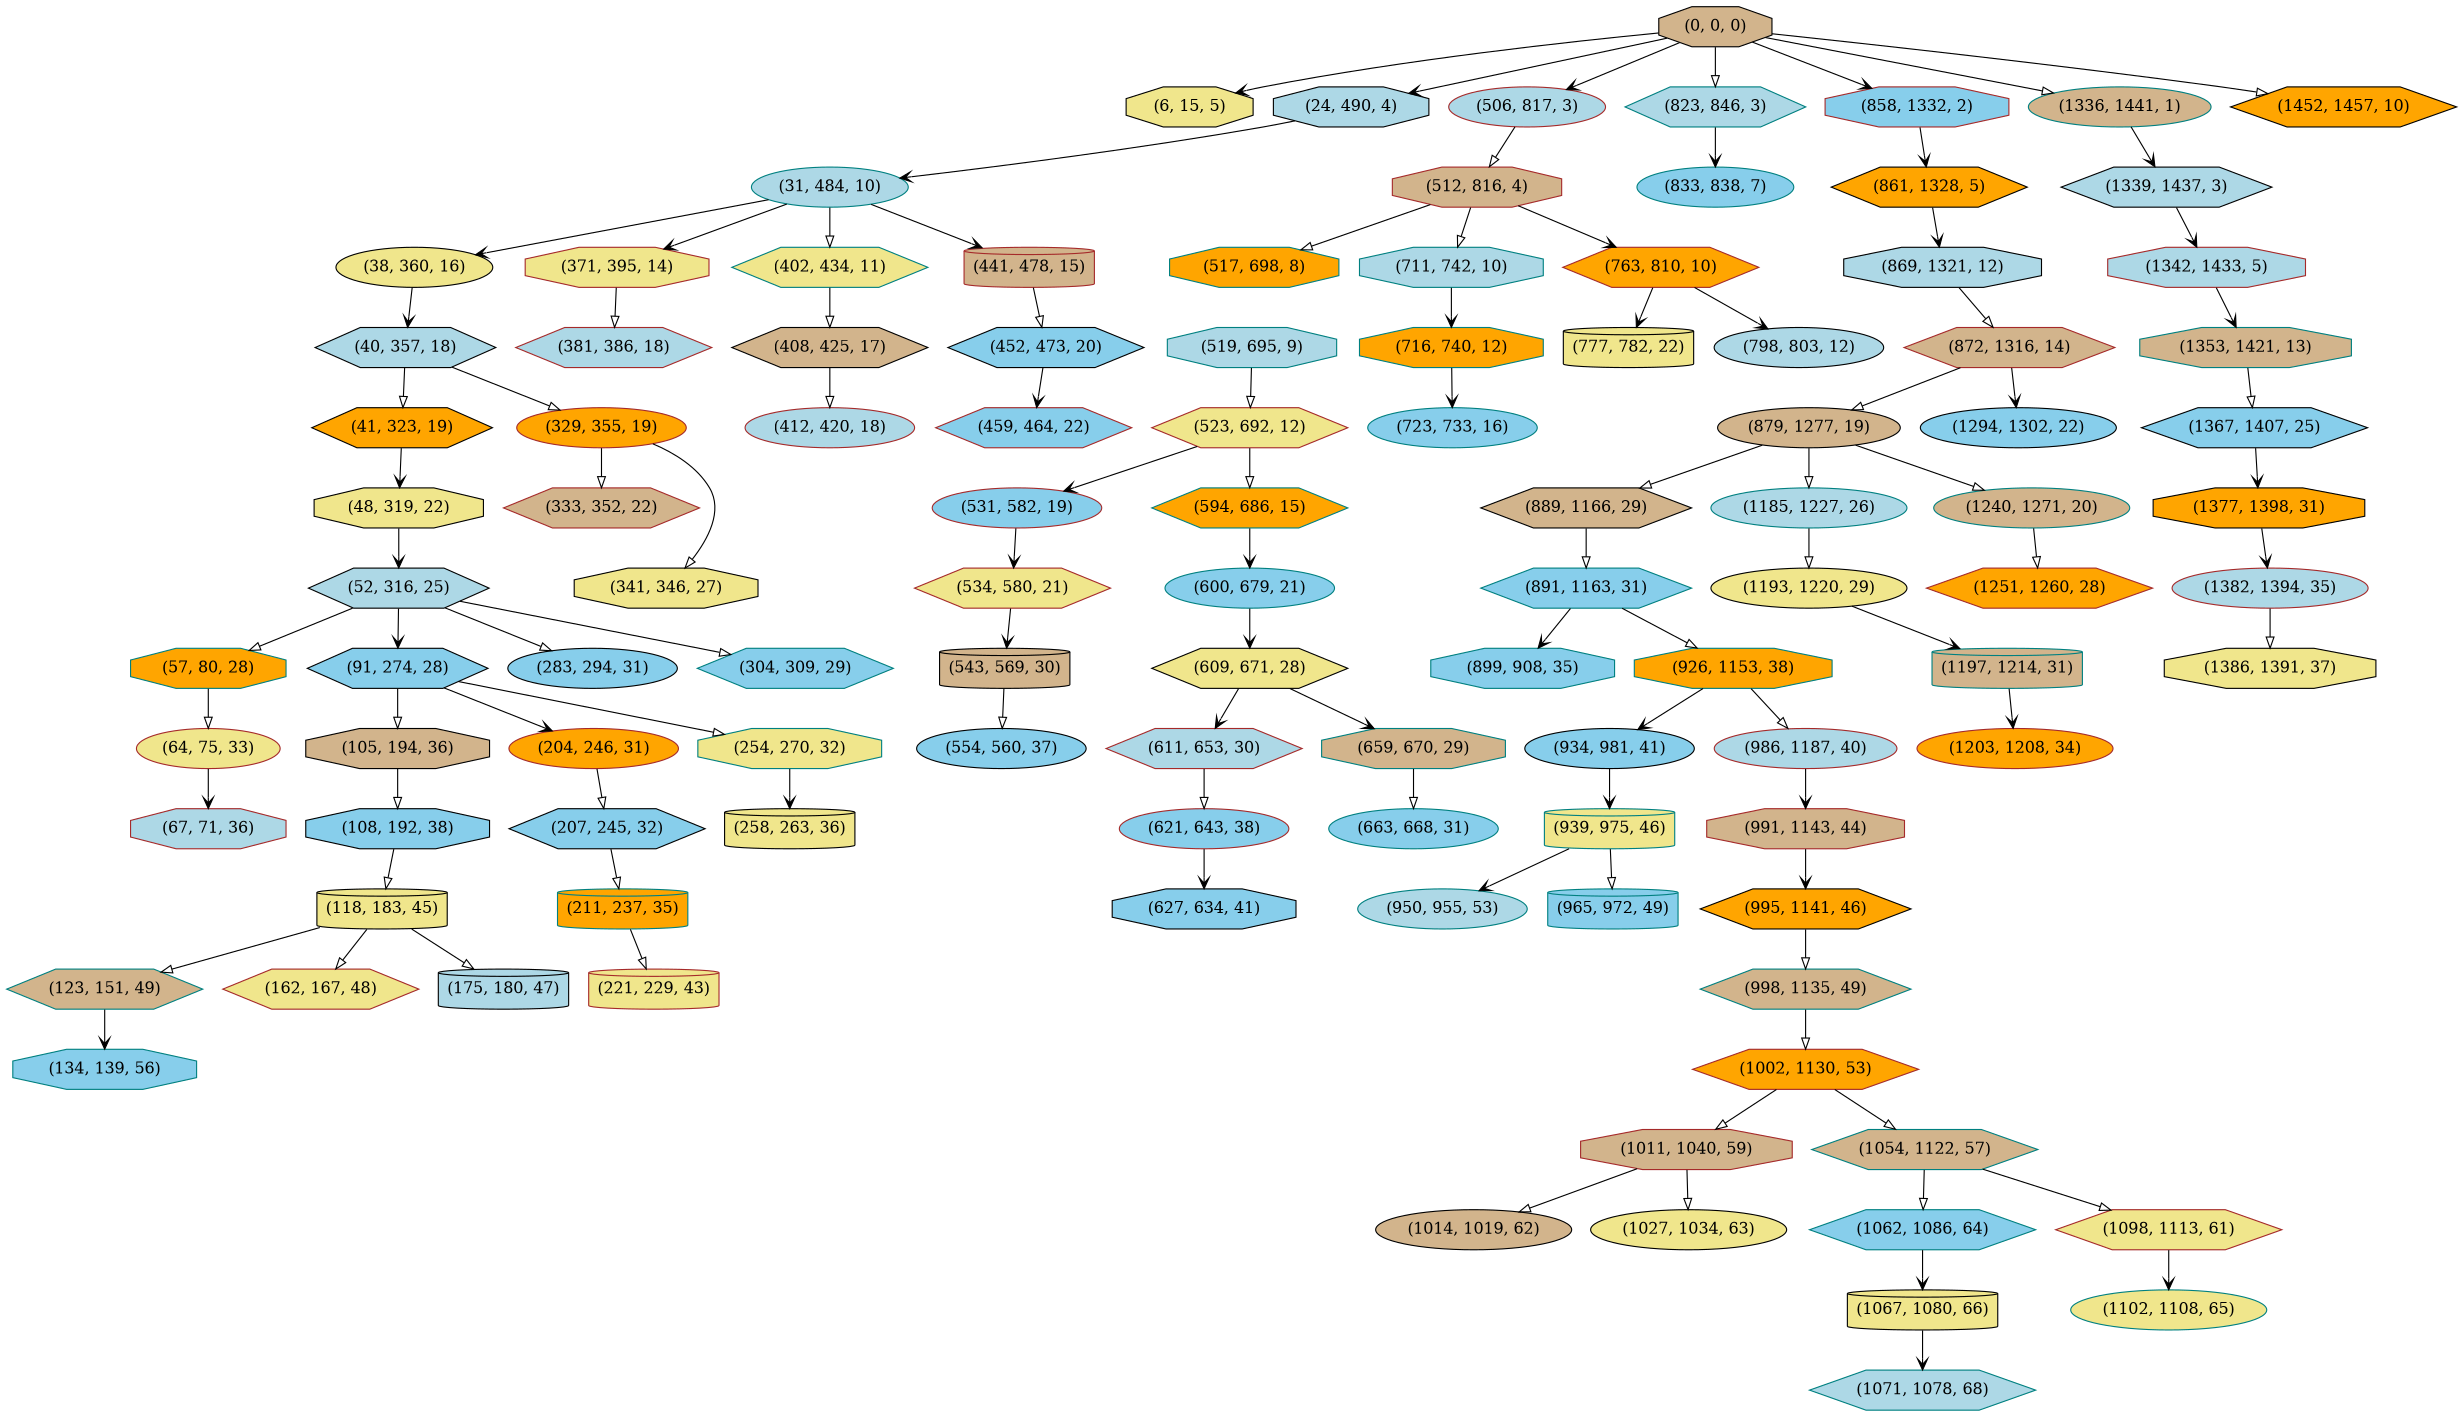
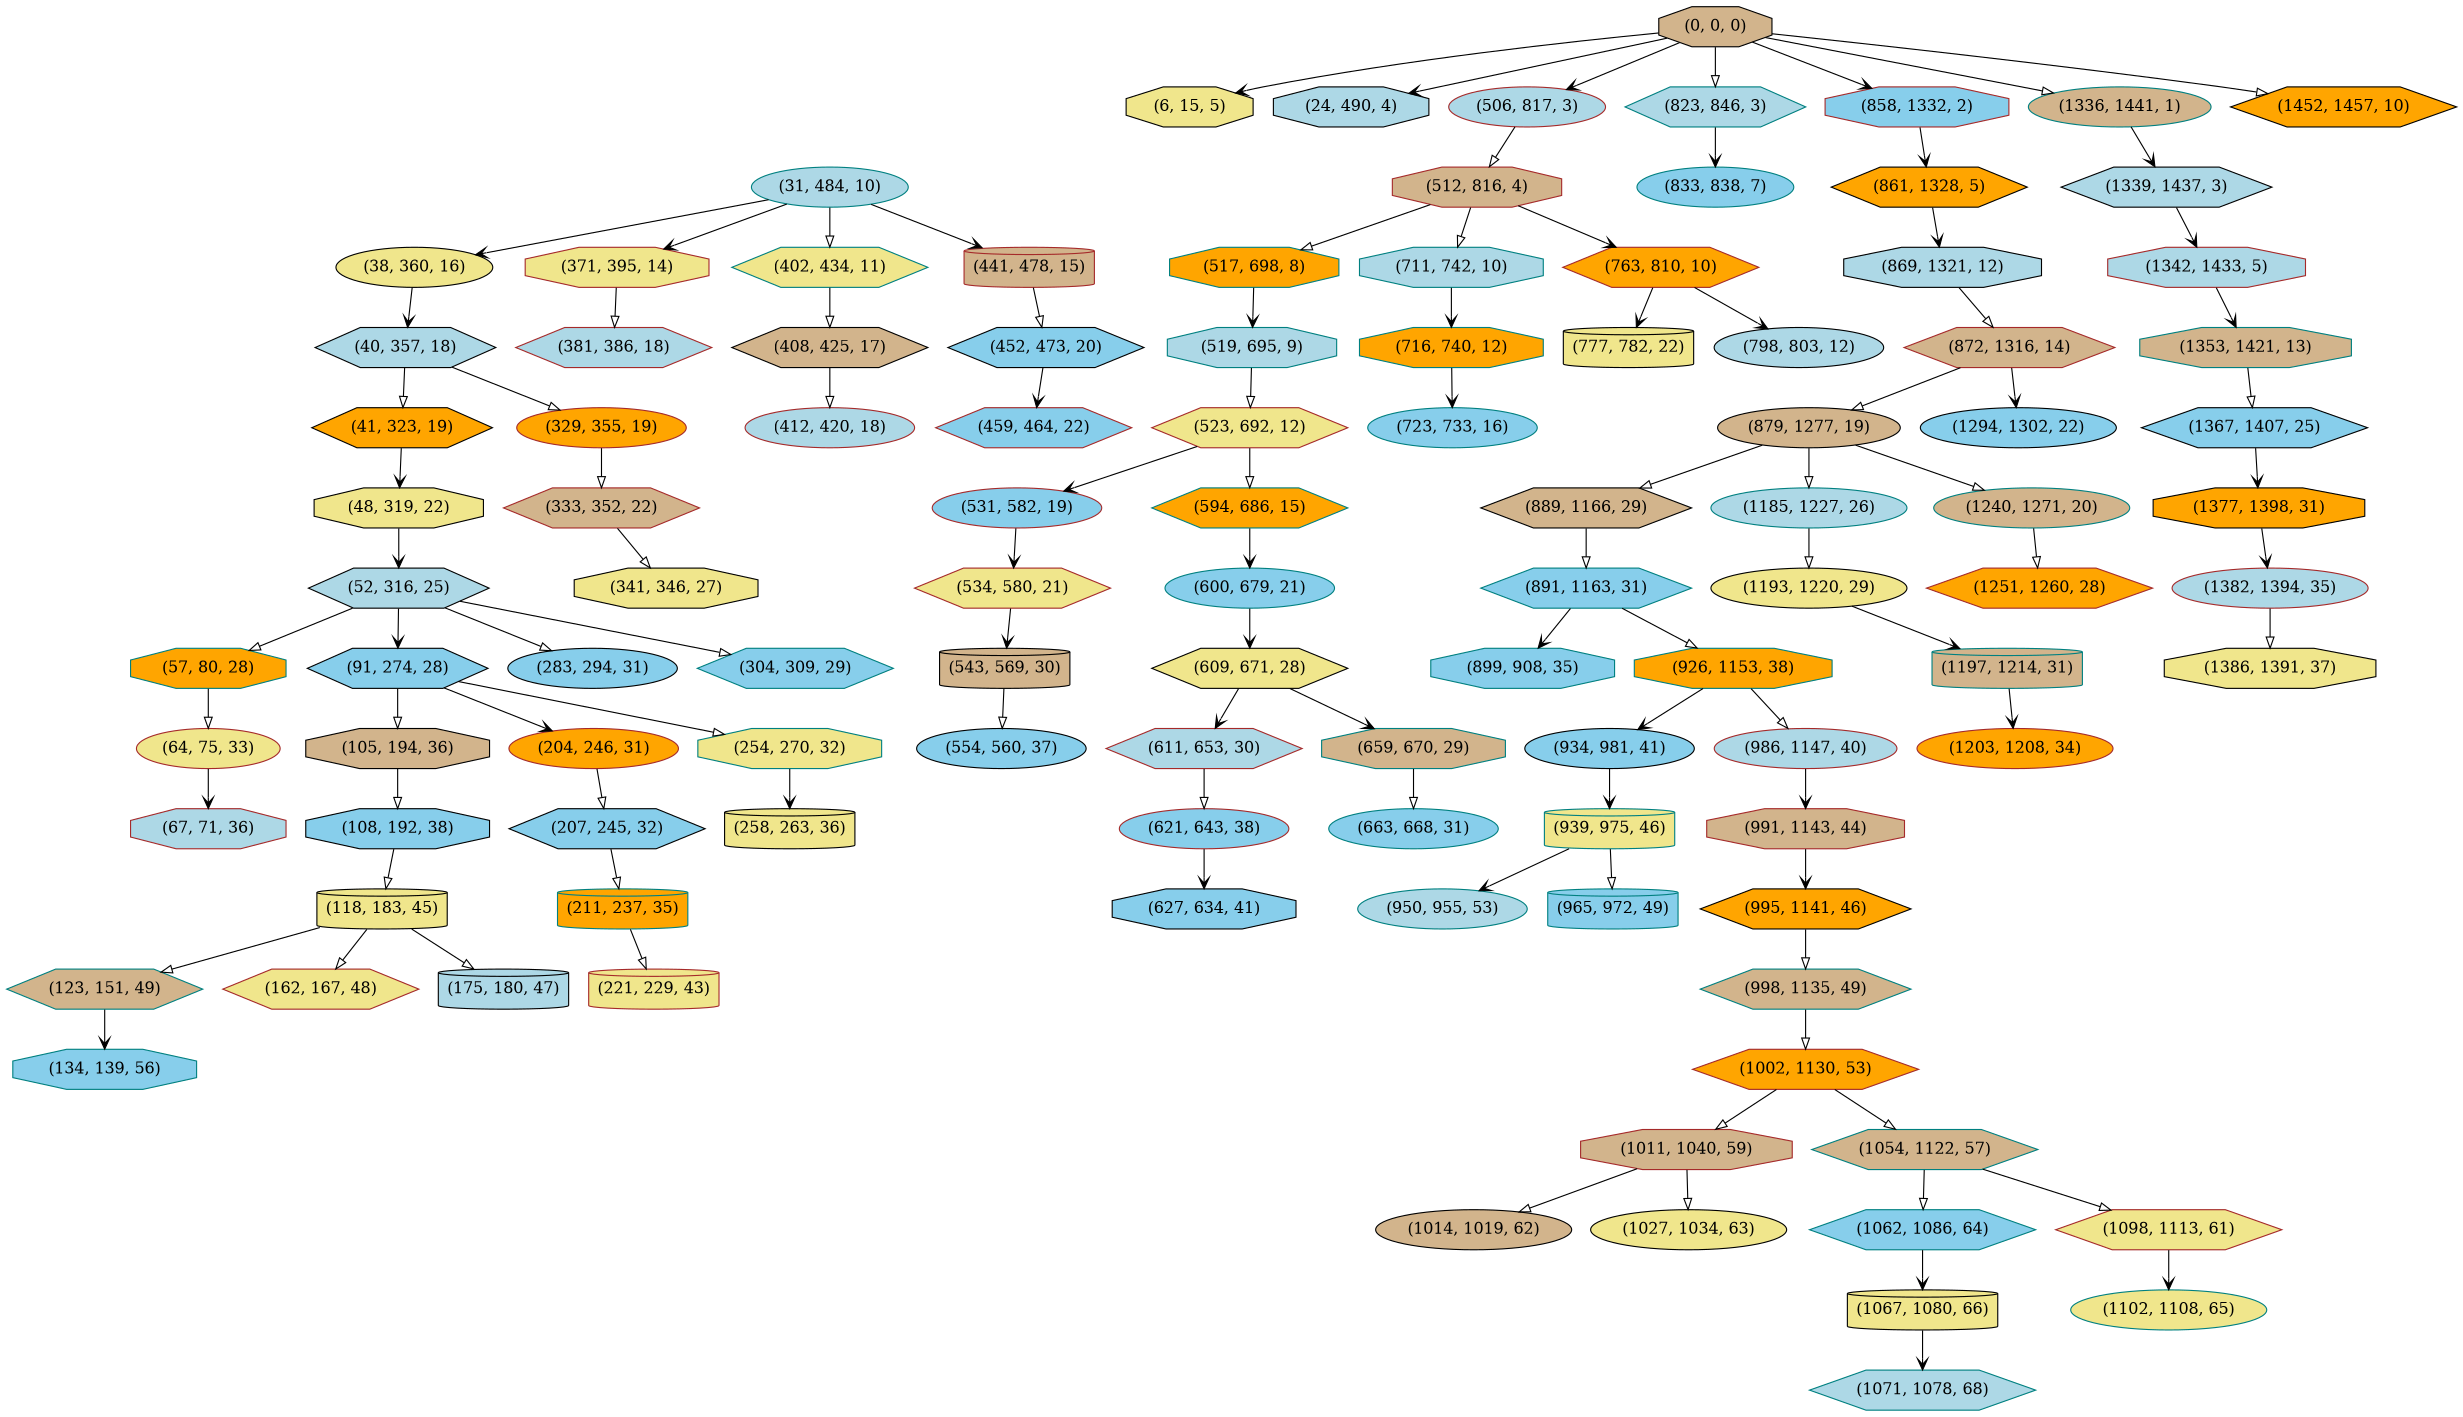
edge "(24, 490, 4)" -> "(31, 484, 10)": removed
edge "(517, 698, 8)" -> "(519, 695, 9)": added
edge "(329, 355, 19)" -> "(341, 346, 27)": now "(333, 352, 22)" -> "(341, 346, 27)"
node "(986, 1187, 40)": label "(986, 1187, 40)" -> "(986, 1147, 40)"
